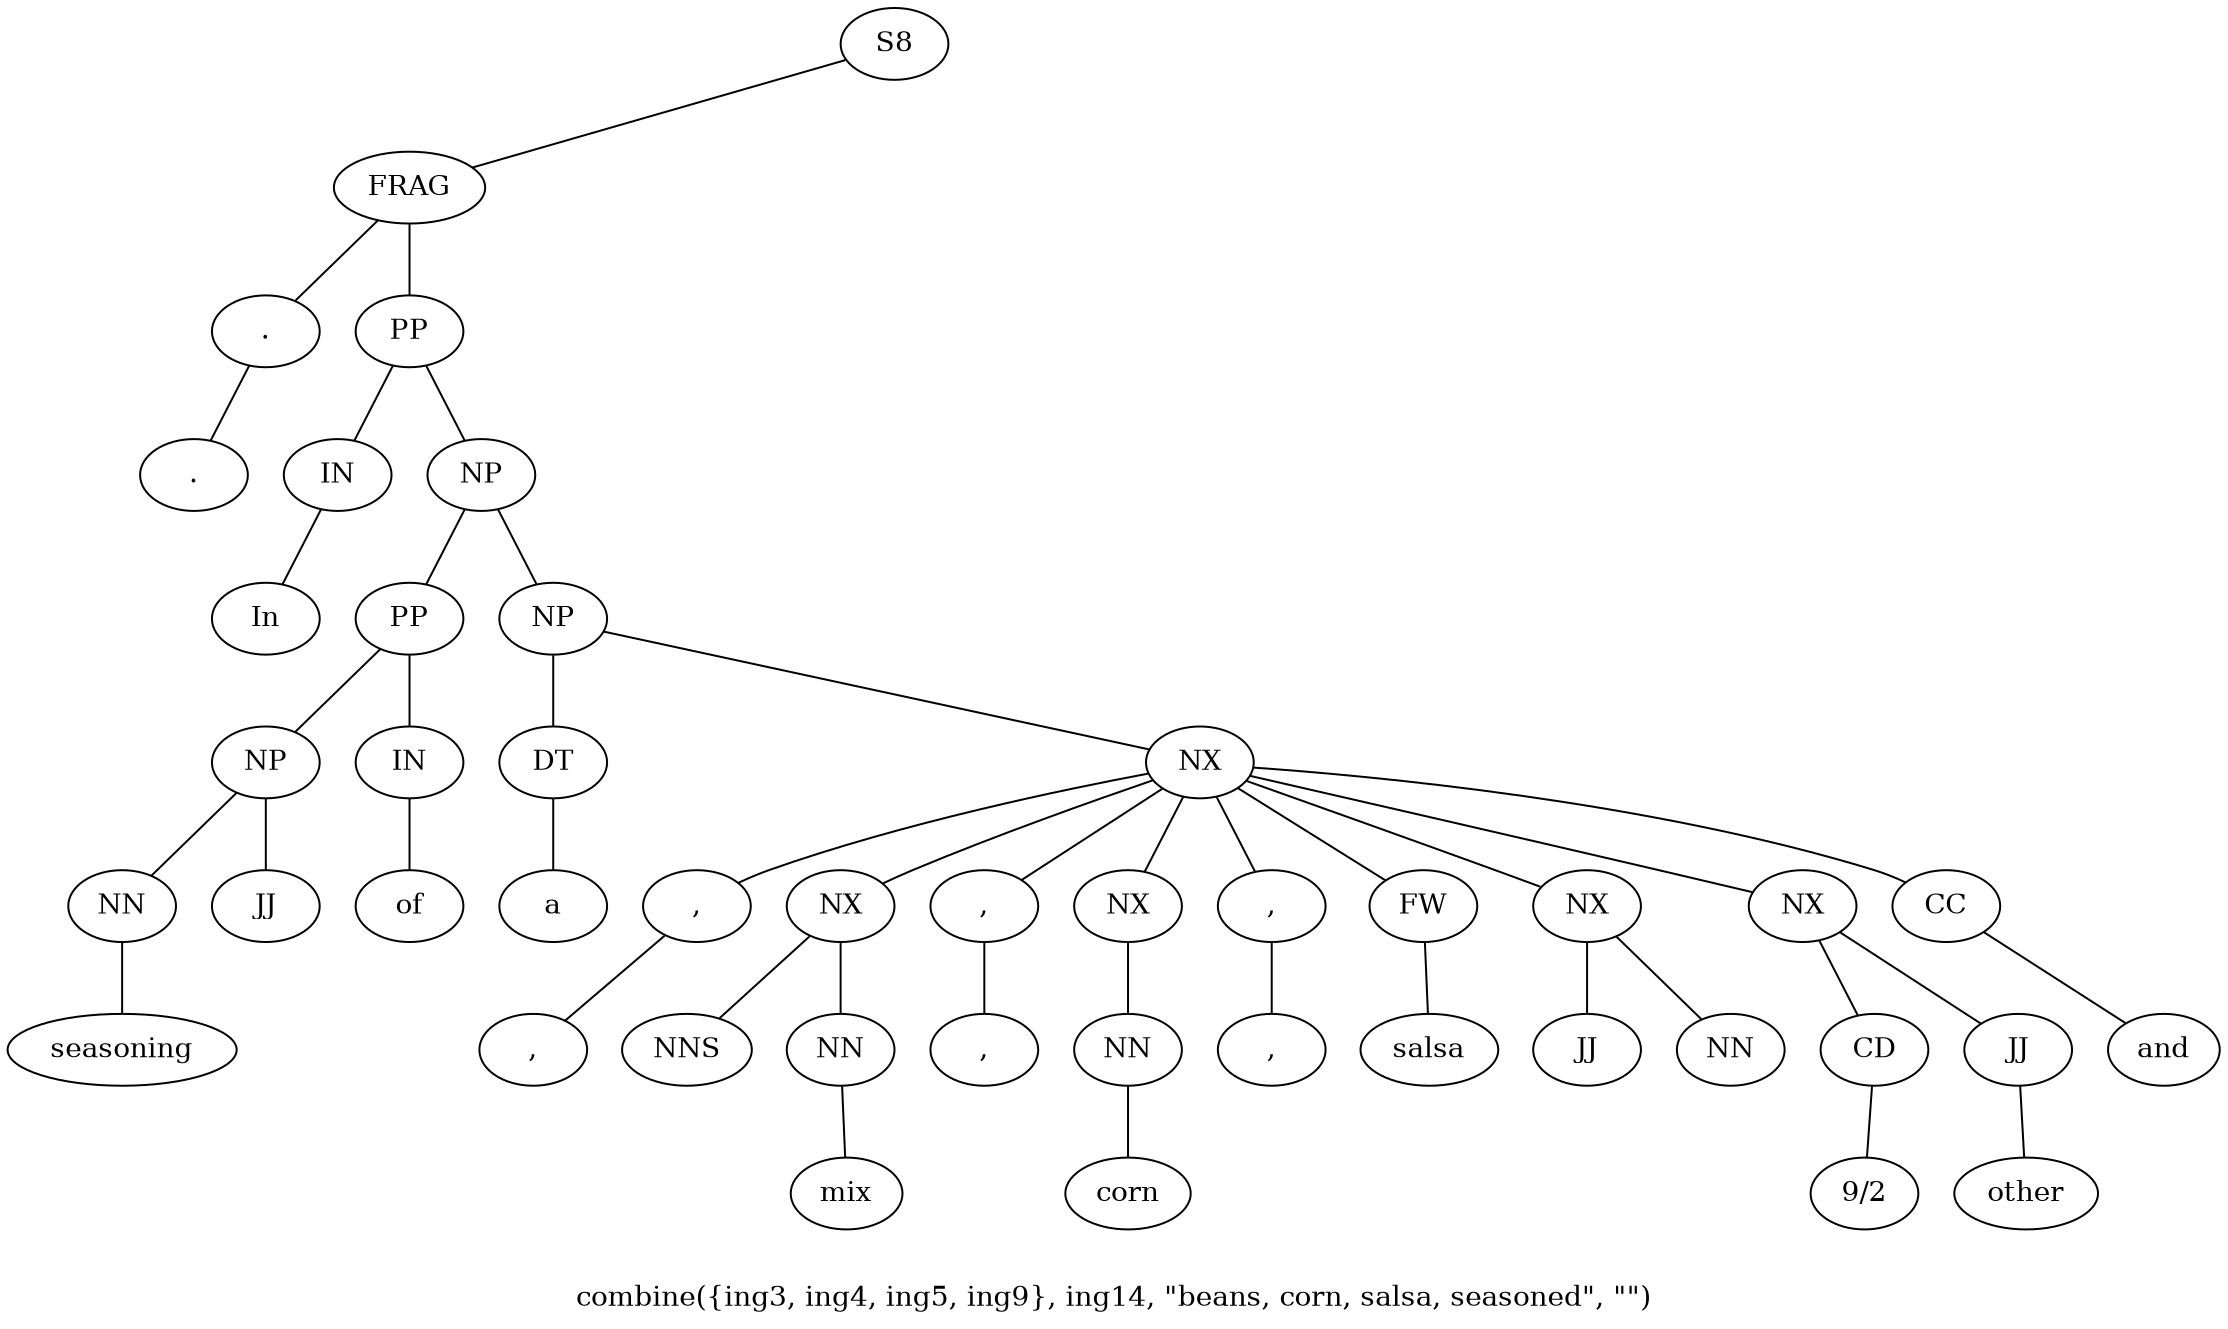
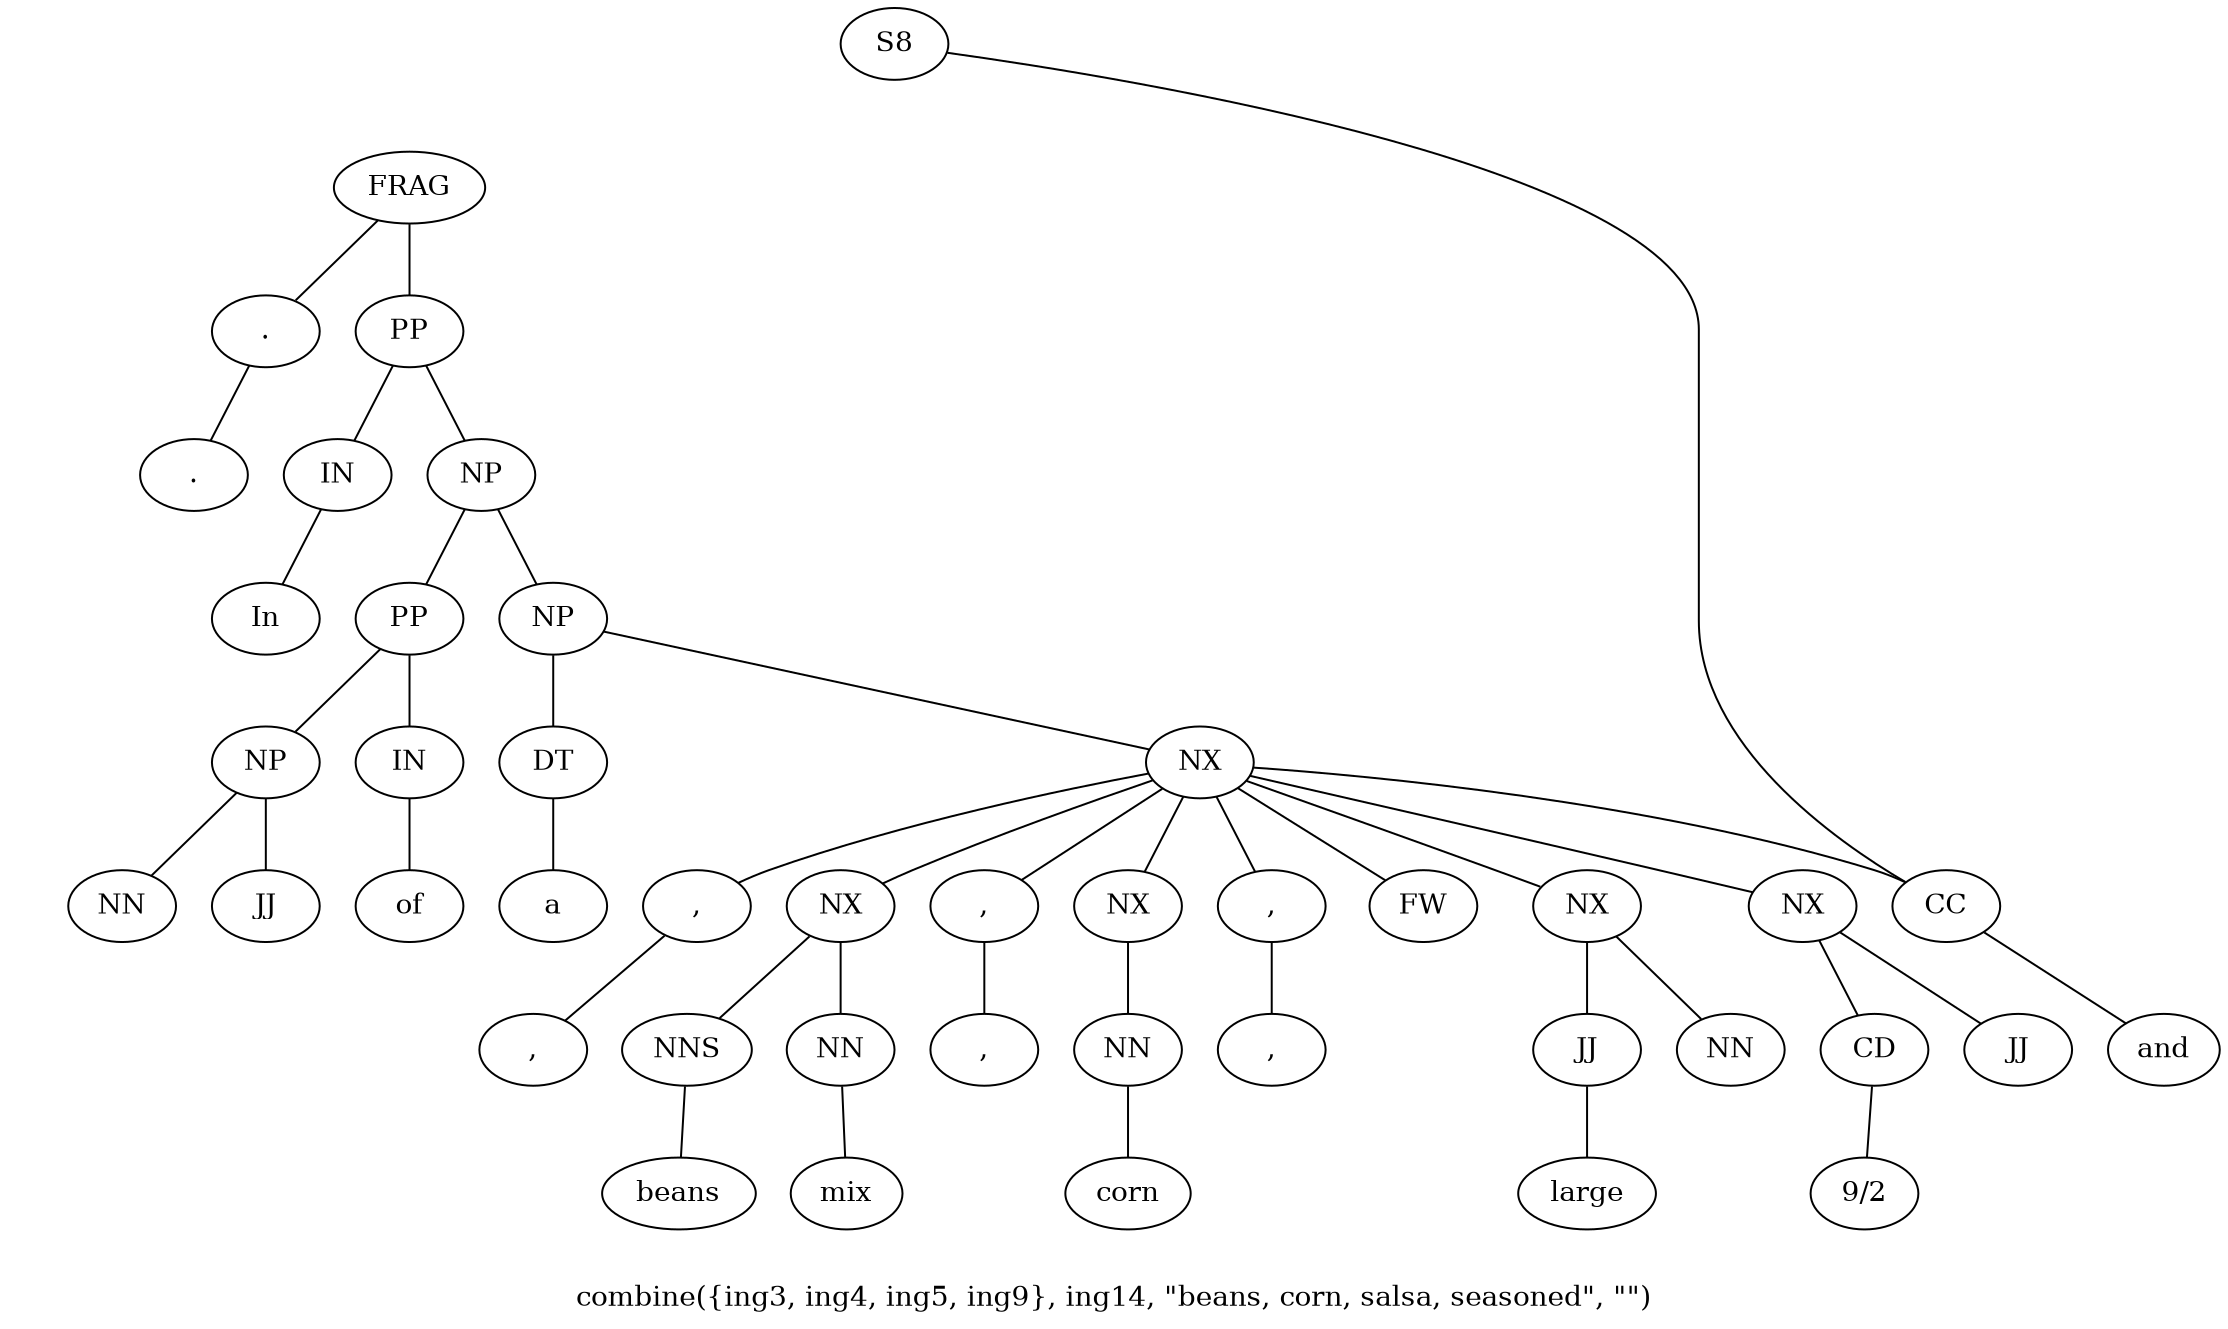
edge "S8" -- "FRAG": now "S8" -- "CC"
node "seasoning": removed
node "salsa": removed
node "beans": added
node "large": added
node "other": removed
